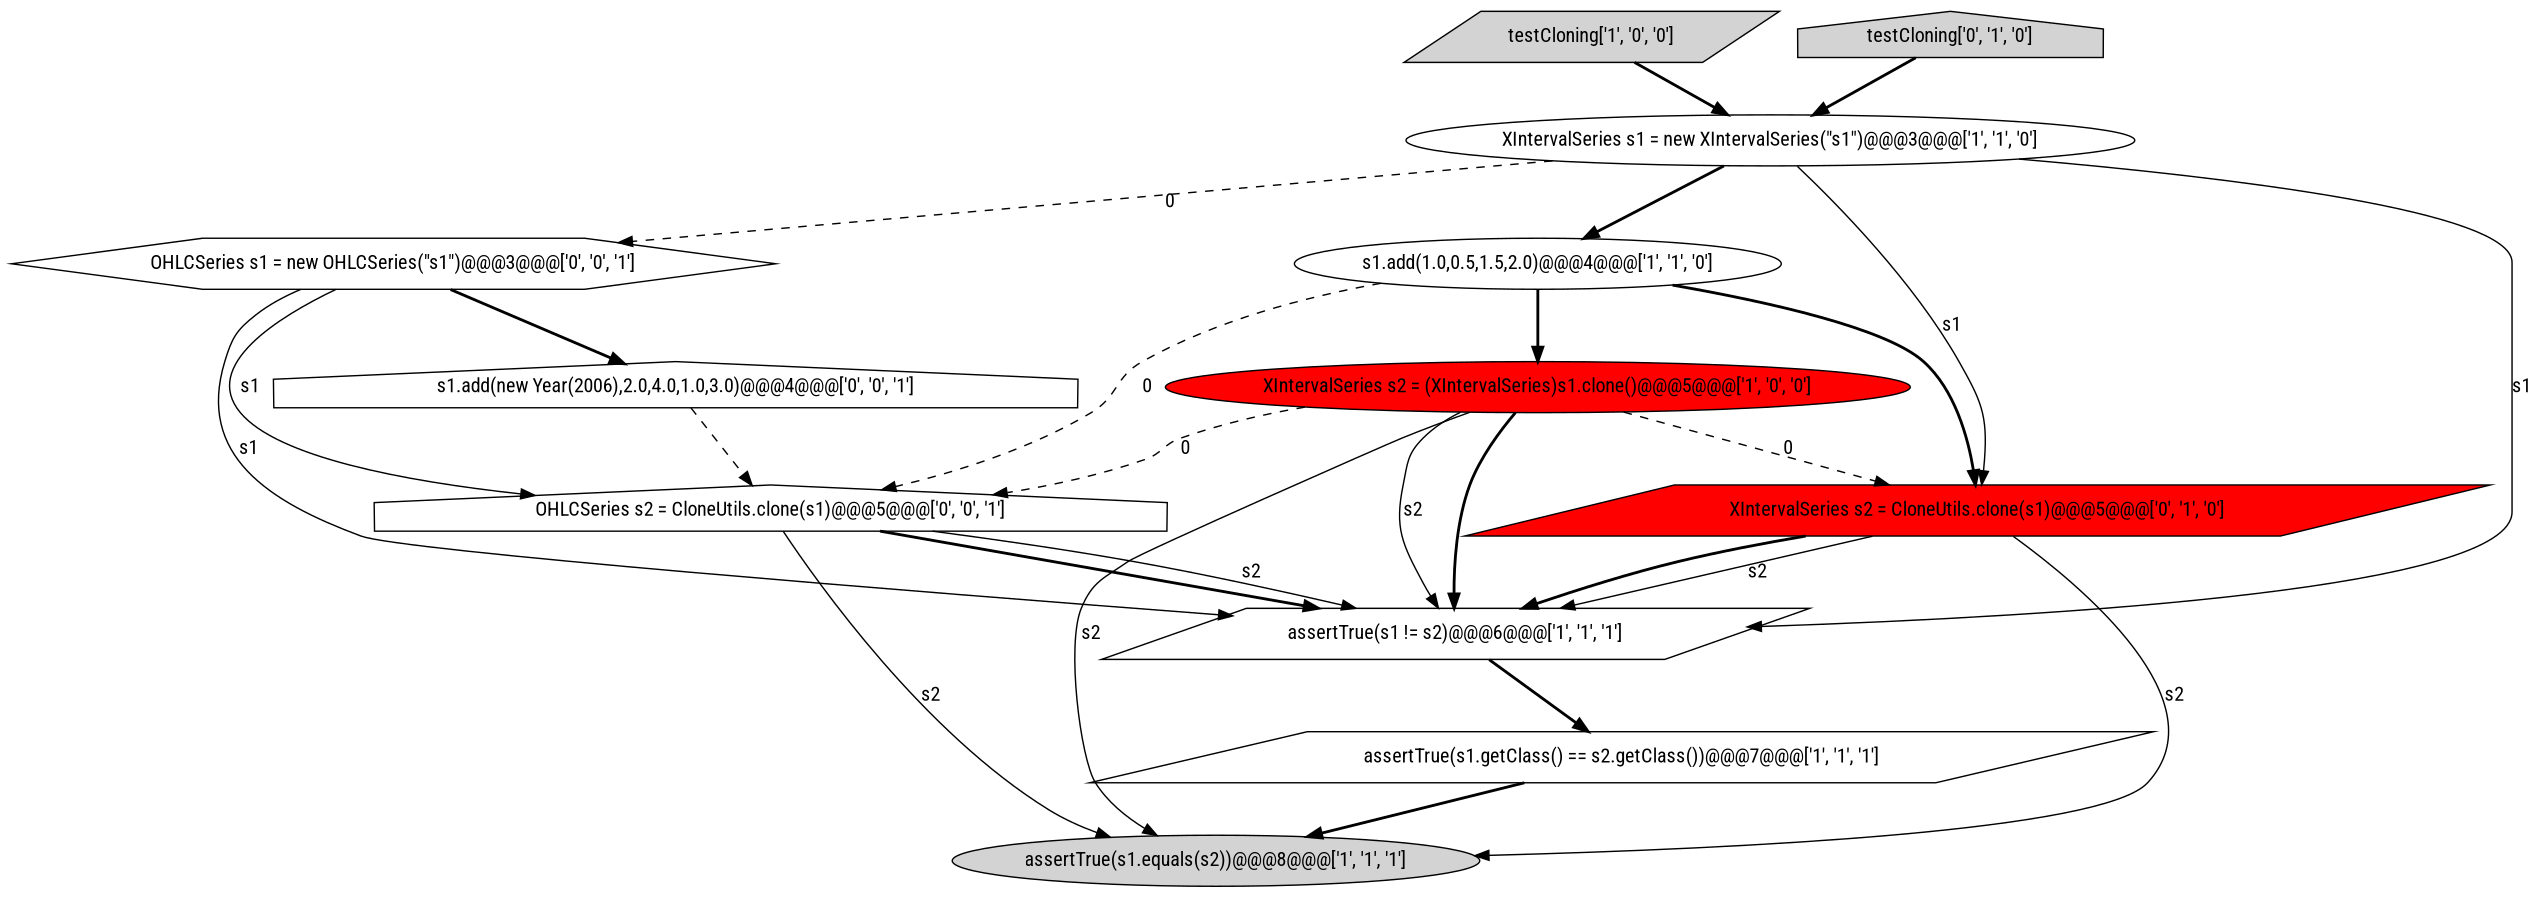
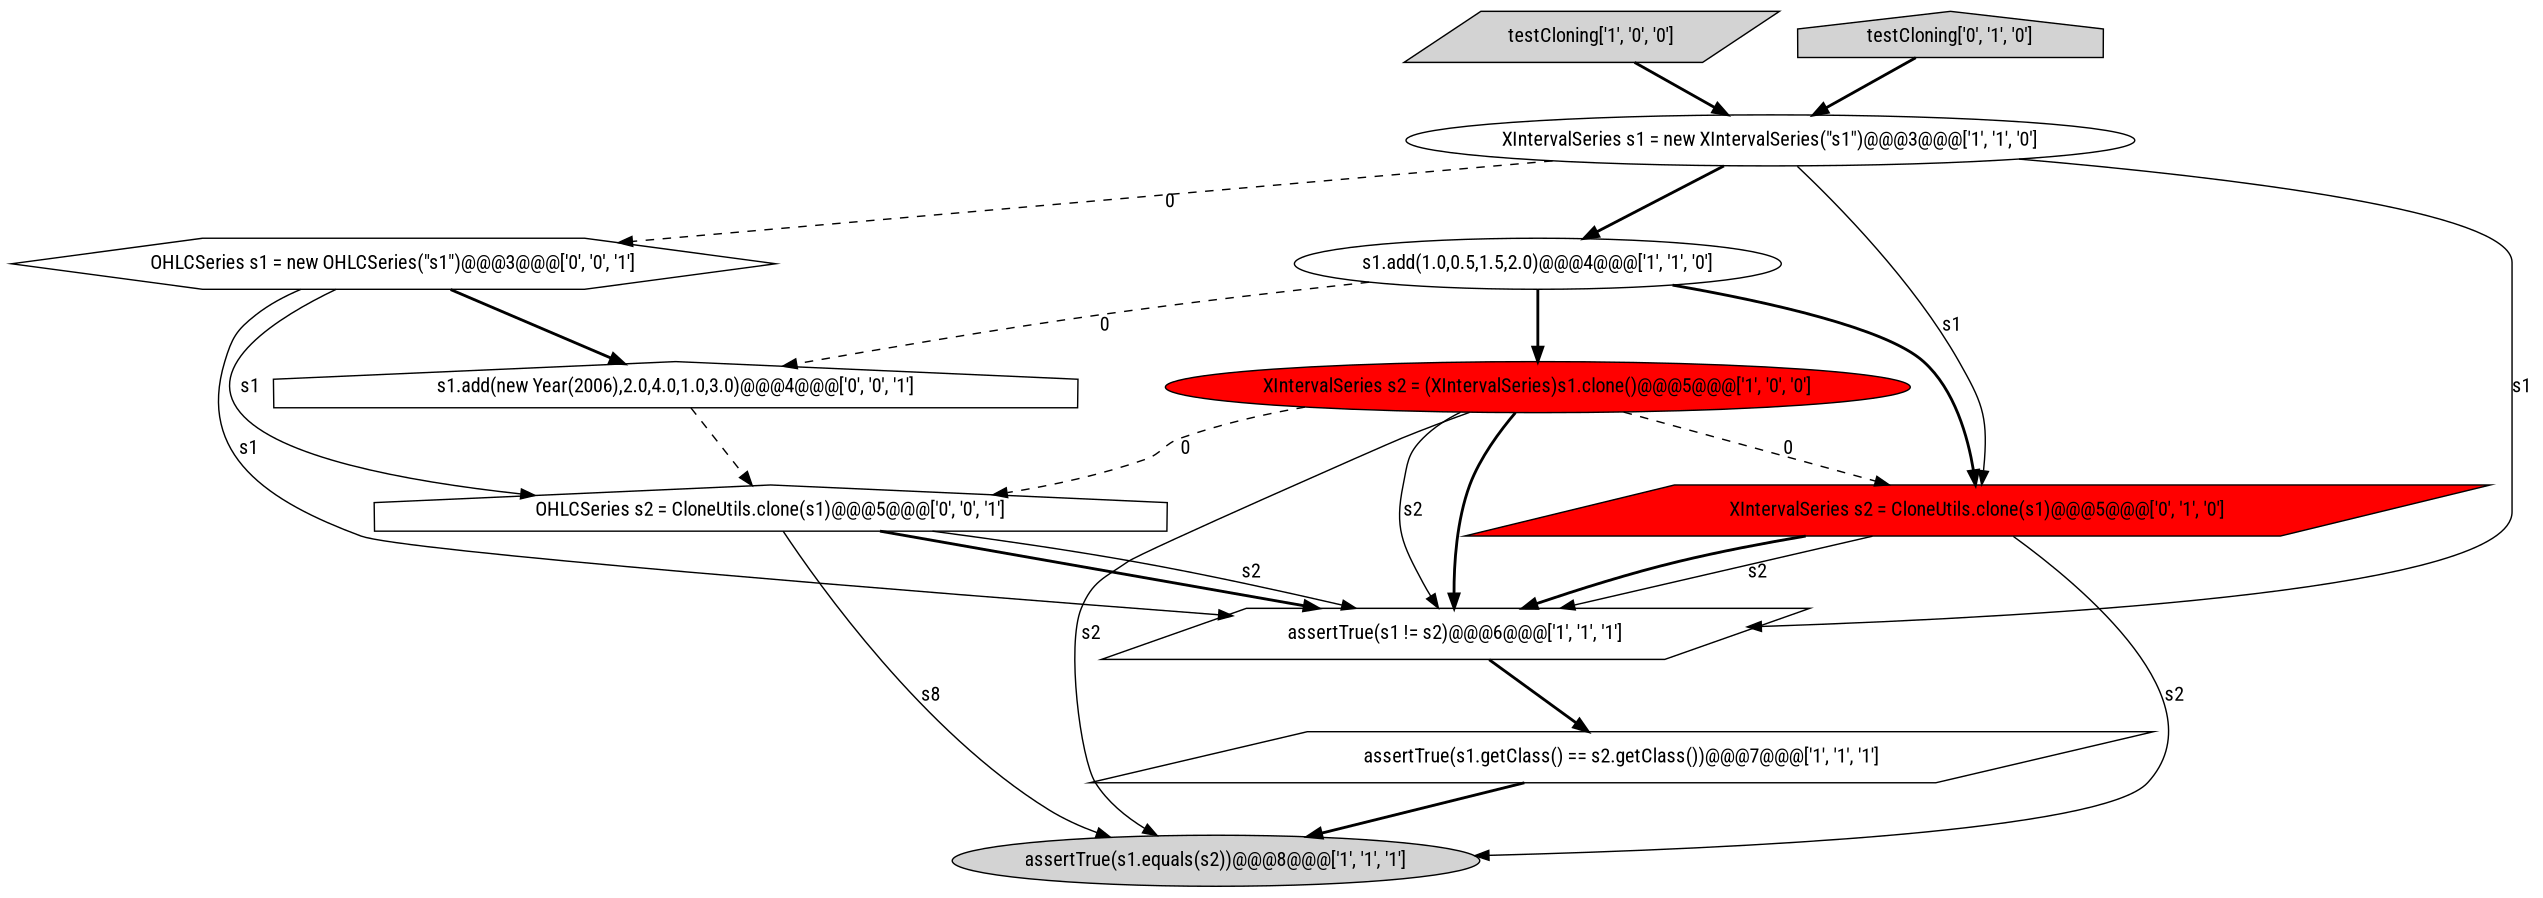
edge "s1.add(1.0,0.5,1.5,2.0)@@@4@@@['1', '1', '0']" -> "OHLCSeries s2 = CloneUtils.clone(s1)@@@5@@@['0', '0', '1']": now "s1.add(1.0,0.5,1.5,2.0)@@@4@@@['1', '1', '0']" -> "s1.add(new Year(2006),2.0,4.0,1.0,3.0)@@@4@@@['0', '0', '1']"
edge "OHLCSeries s2 = CloneUtils.clone(s1)@@@5@@@['0', '0', '1']" -> "assertTrue(s1.equals(s2))@@@8@@@['1', '1', '1']": label "s2" -> "s8"
